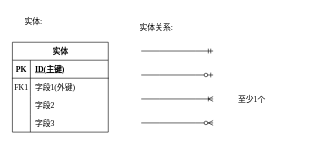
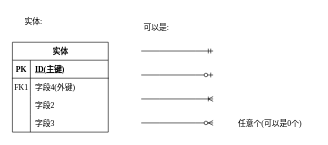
node "实体关系:": label "实体关系:" -> "可以是:"
node "字段1(外键)": label "字段1(外键)" -> "字段4(外键)"
node "至少1个": removed
node "任意个(可以是0个)": added
